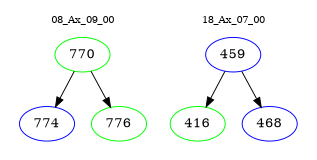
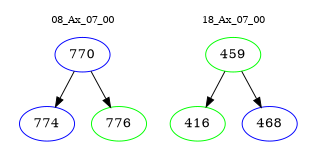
cluster "08_Ax_09_00": label "08_Ax_09_00" -> "08_Ax_07_00"
node "770": color green -> blue
node "459": color blue -> green
